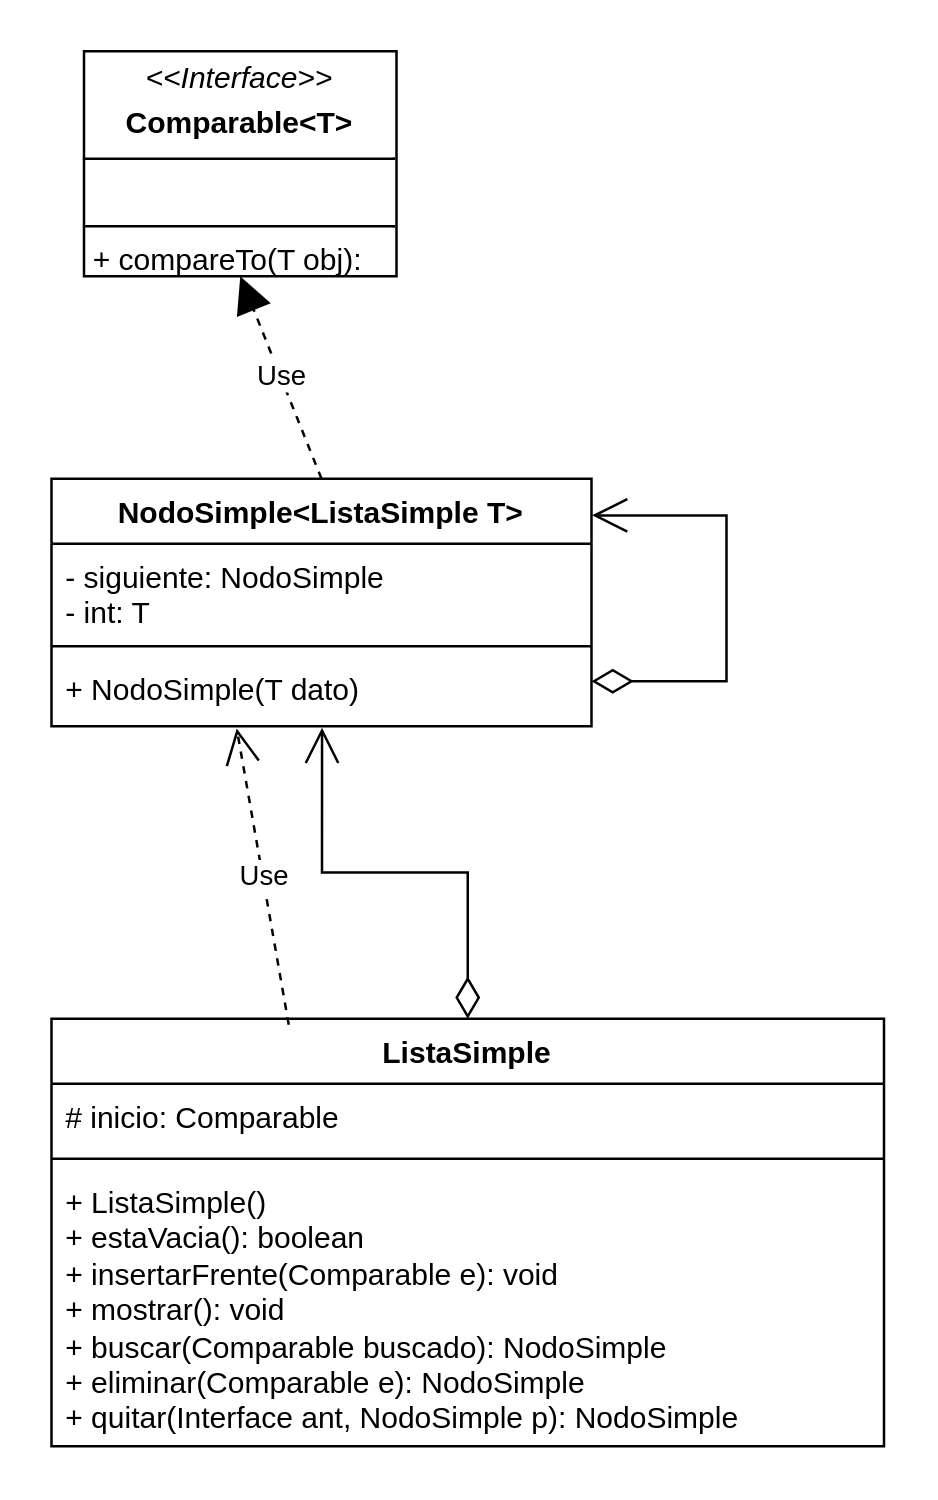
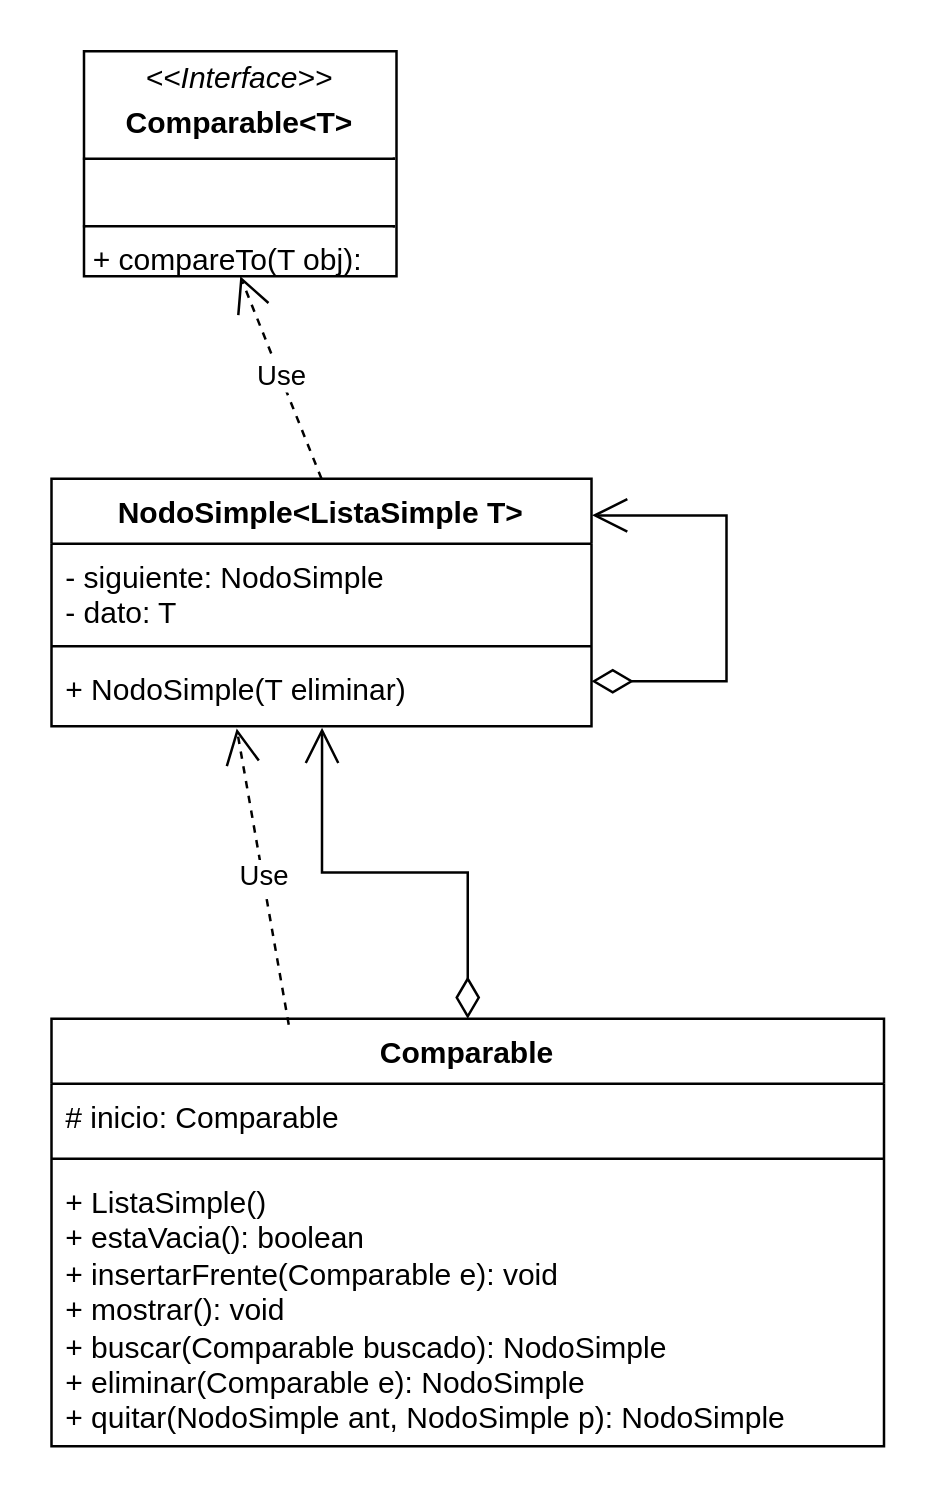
edge "NodoSimple<ListaSimple T>" -> "<<Interface>> Comparable<T> + compareTo(T obj): int": arrowhead block -> open
node "- siguiente: NodoSimple - int: T": label "- siguiente: NodoSimple - int: T" -> "- siguiente: NodoSimple - dato: T"
node "+ NodoSimple(T dato)": label "+ NodoSimple(T dato)" -> "+ NodoSimple(T eliminar)"
node "ListaSimple": label "ListaSimple" -> "Comparable"
node "+ ListaSimple() + estaVacia(): boolean + insertarFrente(Comparable e): void + mostrar(): void + buscar(Comparable buscado): NodoSimple + eliminar(Comparable e): NodoSimple + quitar(Interface ant, NodoSimple p): NodoSimple": label "+ ListaSimple() + estaVacia(): boolean + insertarFrente(Comparable e): void + mostrar(): void + buscar(Comparable buscado): NodoSimple + eliminar(Comparable e): NodoSimple + quitar(Interface ant, NodoSimple p): NodoSimple" -> "+ ListaSimple() + estaVacia(): boolean + insertarFrente(Comparable e): void + mostrar(): void + buscar(Comparable buscado): NodoSimple + eliminar(Comparable e): NodoSimple + quitar(NodoSimple ant, NodoSimple p): NodoSimple"
